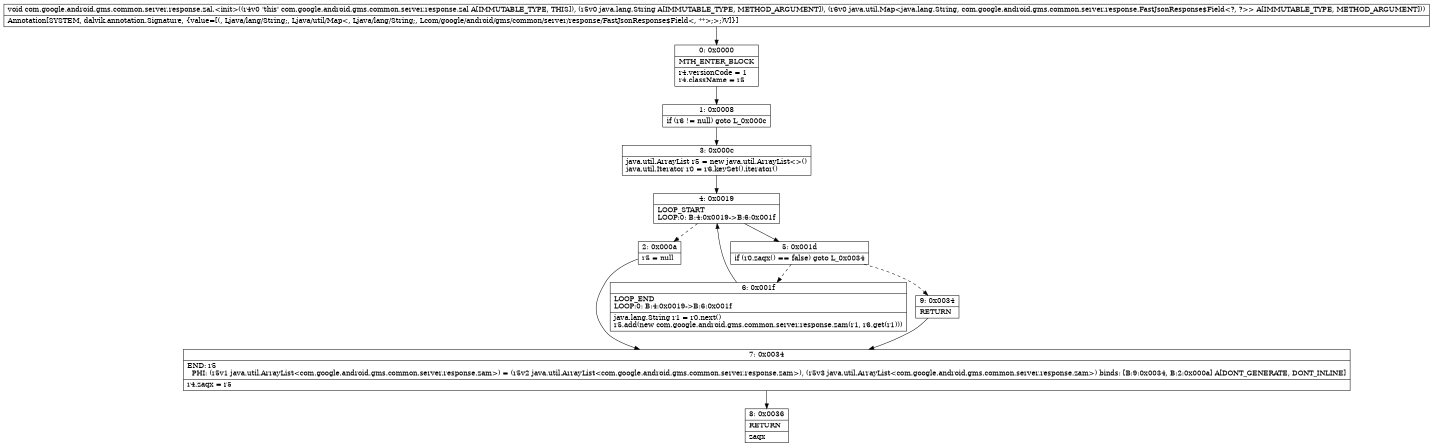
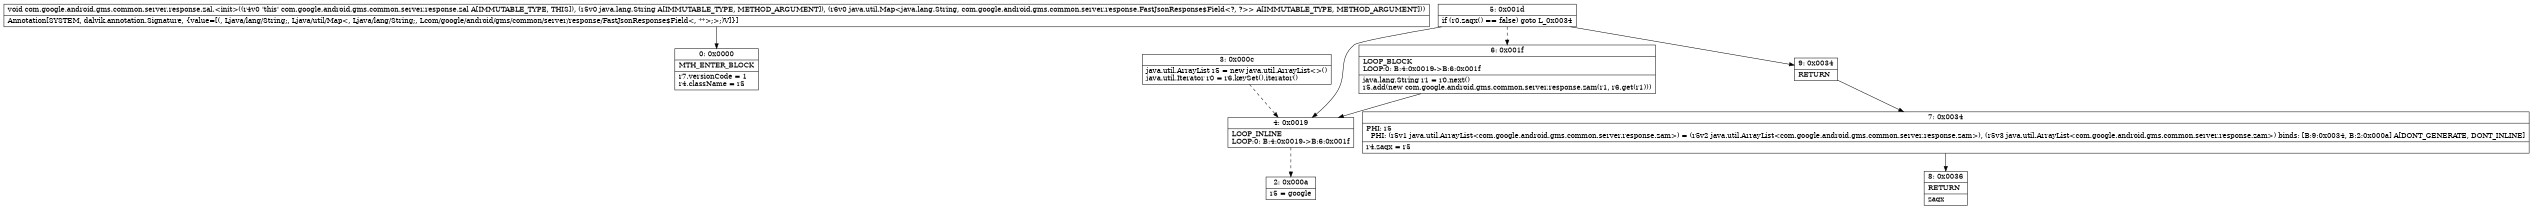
node "0: 0x0000": text "r4.versionCode = 1" -> "r7.versionCode = 1"
node "1: 0x0008": removed
edge "3: 0x000c" -> "4: 0x0019": style solid -> dashed
node "4: 0x0019": text "LOOP_START" -> "LOOP_INLINE"
edge "4: 0x0019" -> "5: 0x001d": reversed
node "2: 0x000a": text "r5 = null" -> "r5 = google"
edge "5: 0x001d" -> "9: 0x0034": style dashed -> solid
node "6: 0x001f": text "LOOP_END" -> "LOOP_BLOCK"
edge "2: 0x000a" -> "7: 0x0034": removed
node "7: 0x0034": text "END: r5" -> "PHI: r5"
